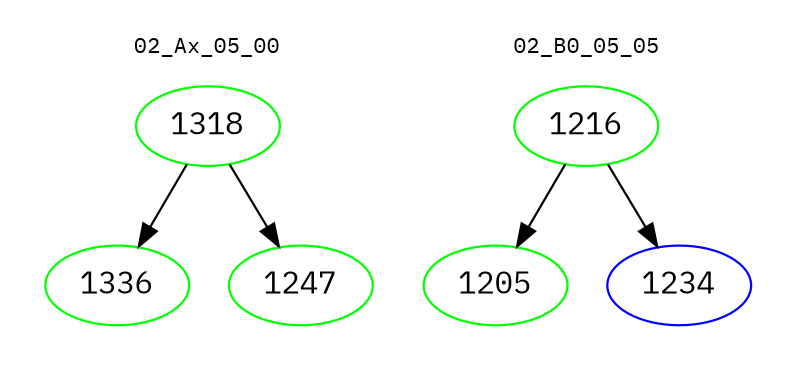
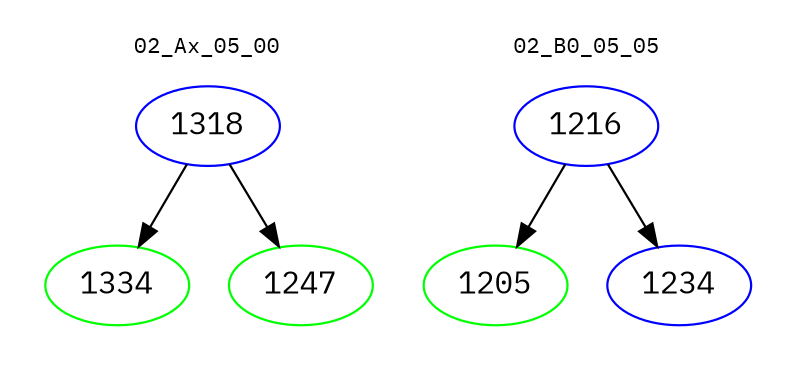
node "1318": color green -> blue
node "1216": color green -> blue
node "1336": label "1336" -> "1334"
